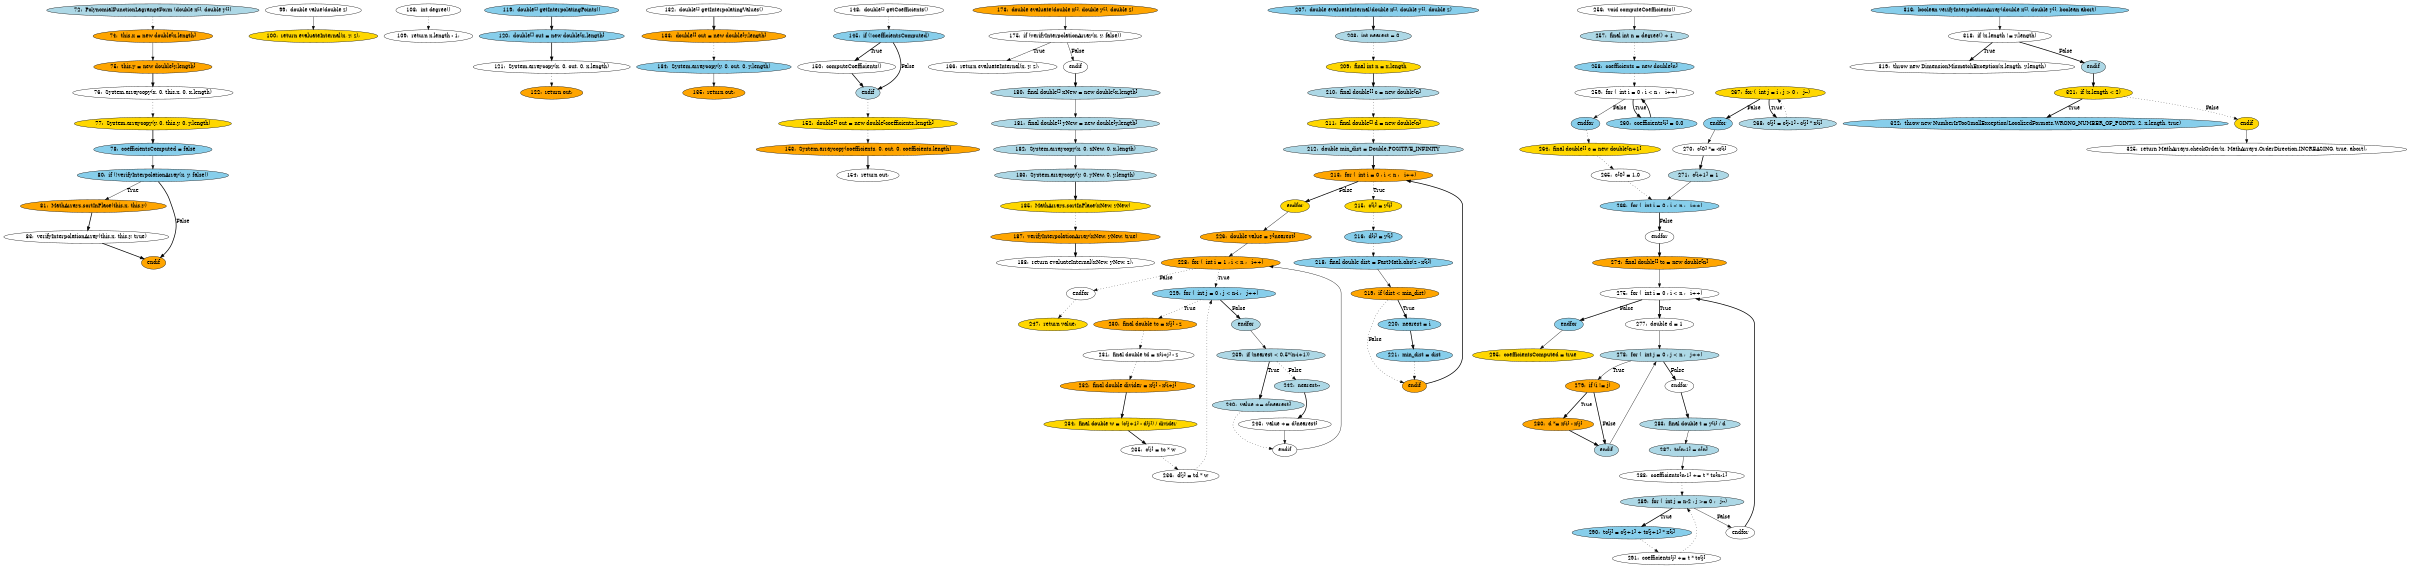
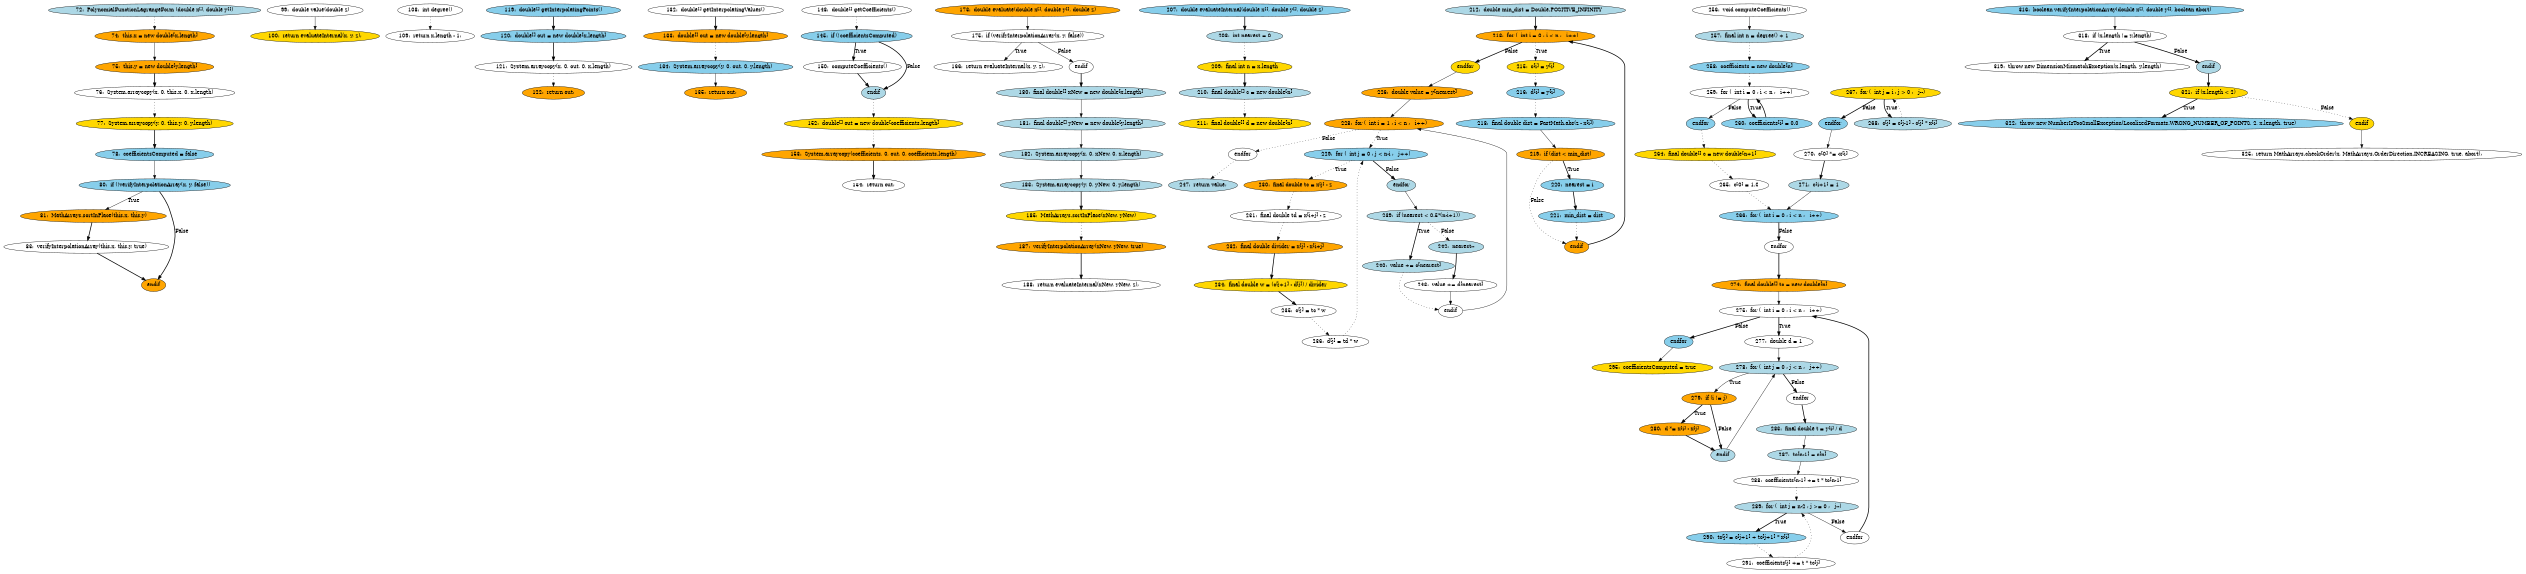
edge "211:  final double[] d = new double[n]" -> "212:  double min_dist = Double.POSITIVE_INFINITY": removed
node "247:  return value;": fillcolor gold -> lightblue
